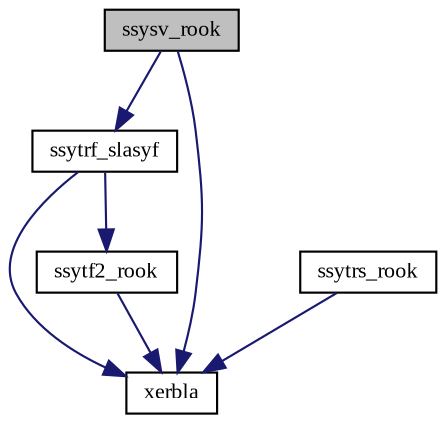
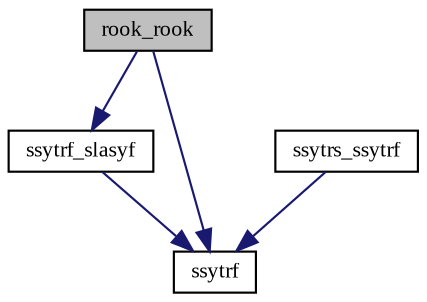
node "ssysv_rook": label "ssysv_rook" -> "rook_rook"
node "ssytf2_rook": removed
node "ssytrs_rook": label "ssytrs_rook" -> "ssytrs_ssytrf"
node "xerbla": label "xerbla" -> "ssytrf"
